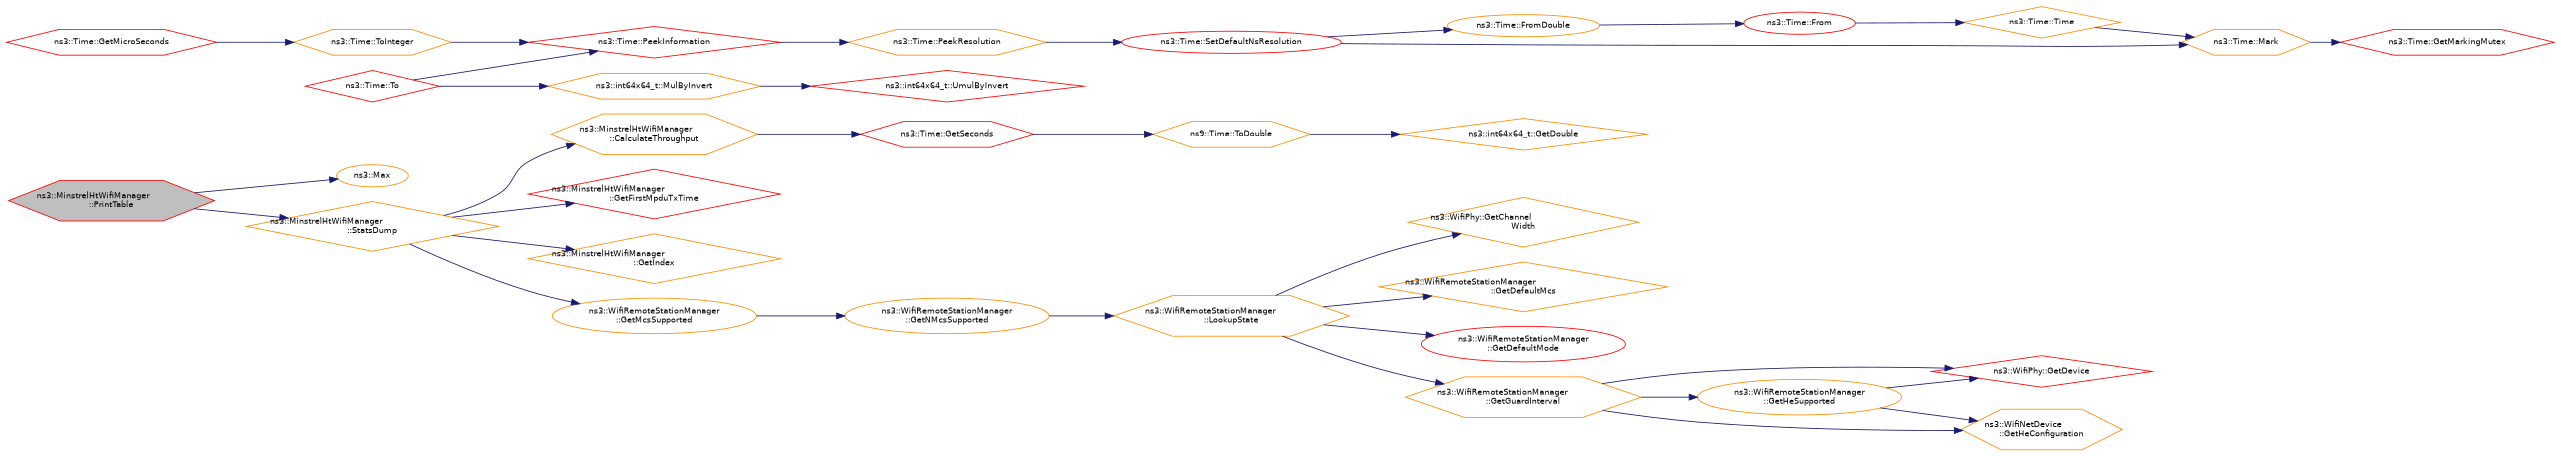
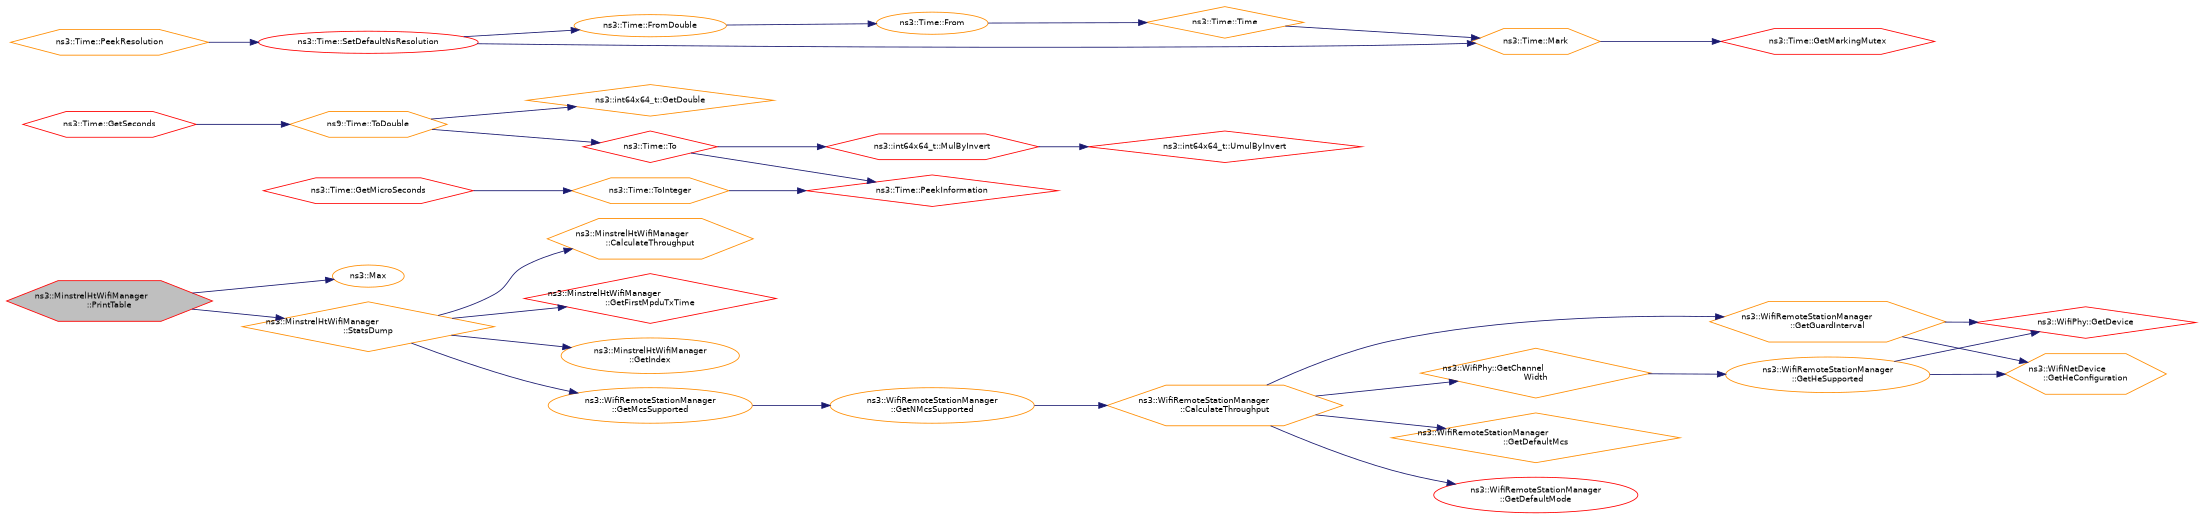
node "ns3::Time::From": color red -> darkorange
edge "ns3::Time::PeekInformation" -> "ns3::Time::PeekResolution": removed
node "ns3::int64x64_t::MulByInvert": color darkorange -> red
edge "ns3::MinstrelHtWifiManager ::CalculateThroughput" -> "ns3::Time::GetSeconds": removed
edge "ns9::Time::ToDouble" -> "ns3::Time::To": added
node "ns3::MinstrelHtWifiManager ::GetIndex": shape diamond -> ellipse
node "ns3::WifiRemoteStationManager ::LookupState": label "ns3::WifiRemoteStationManager ::LookupState" -> "ns3::WifiRemoteStationManager ::CalculateThroughput"
edge "ns3::WifiRemoteStationManager ::GetGuardInterval" -> "ns3::WifiRemoteStationManager ::GetHeSupported": now "ns3::WifiPhy::GetChannel Width" -> "ns3::WifiRemoteStationManager ::GetHeSupported"
